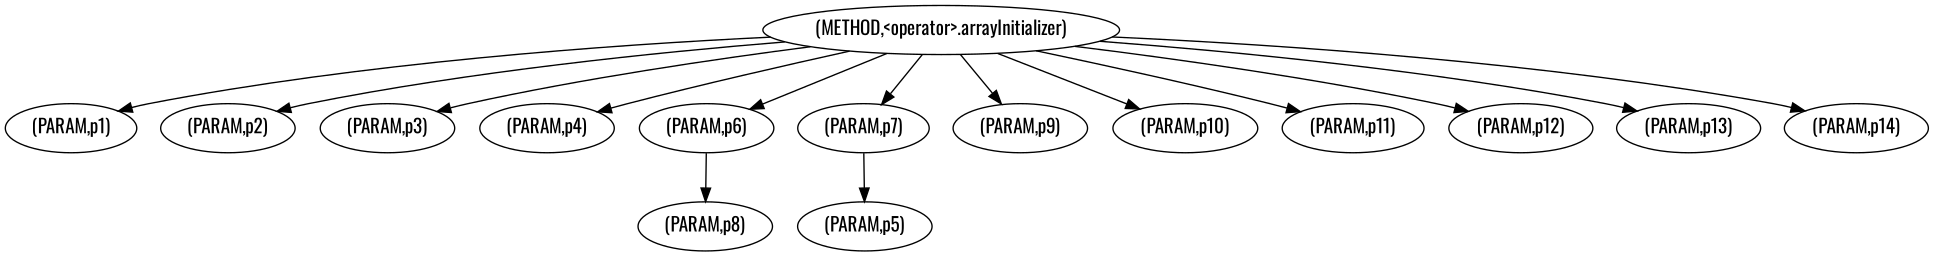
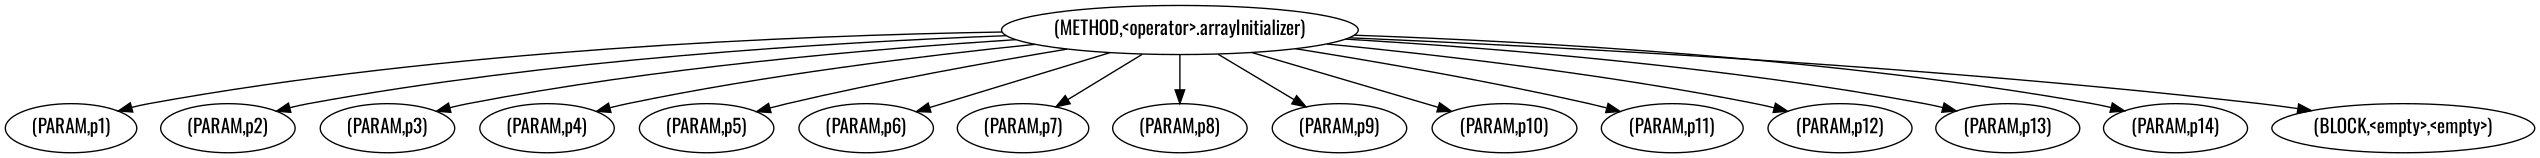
node "(BLOCK,<empty>,<empty>)": added
edge "(PARAM,p6)" -> "(PARAM,p8)": now "(METHOD,<operator>.arrayInitializer)" -> "(PARAM,p8)"
edge "(PARAM,p7)" -> "(PARAM,p5)": now "(METHOD,<operator>.arrayInitializer)" -> "(PARAM,p5)"
